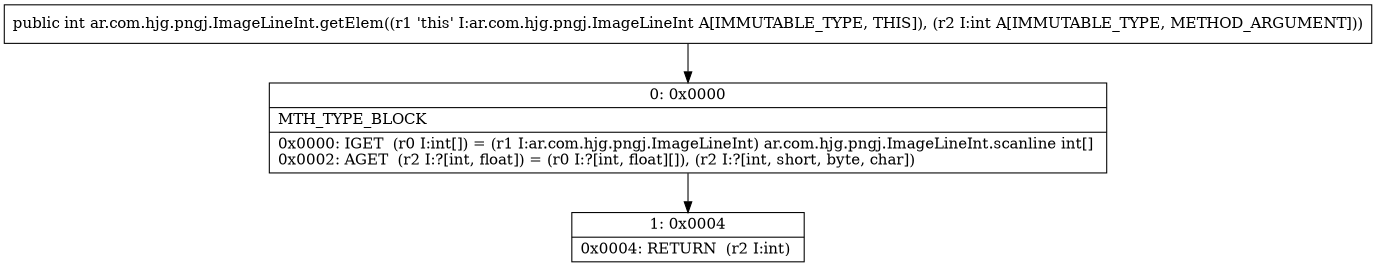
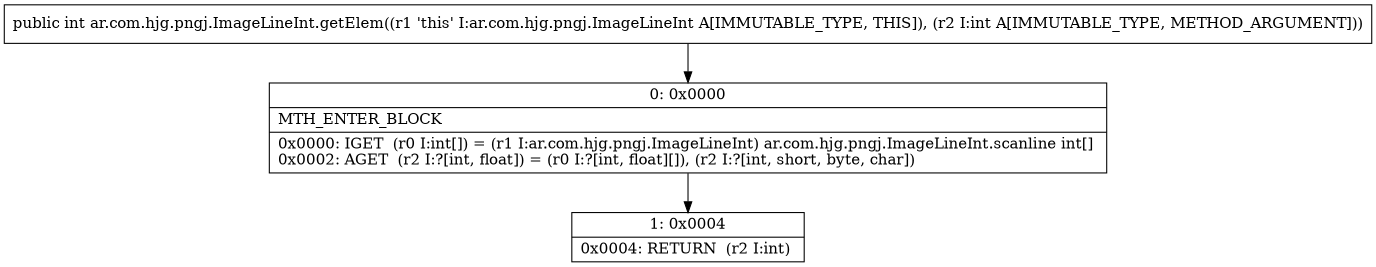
node "0: 0x0000": text "MTH_TYPE_BLOCK" -> "MTH_ENTER_BLOCK"
